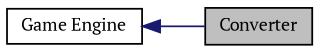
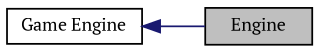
node "Converter": label "Converter" -> "Engine"
